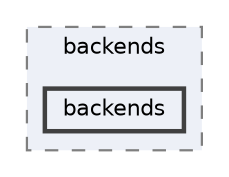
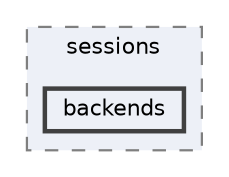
cluster "backends": label "backends" -> "sessions"
